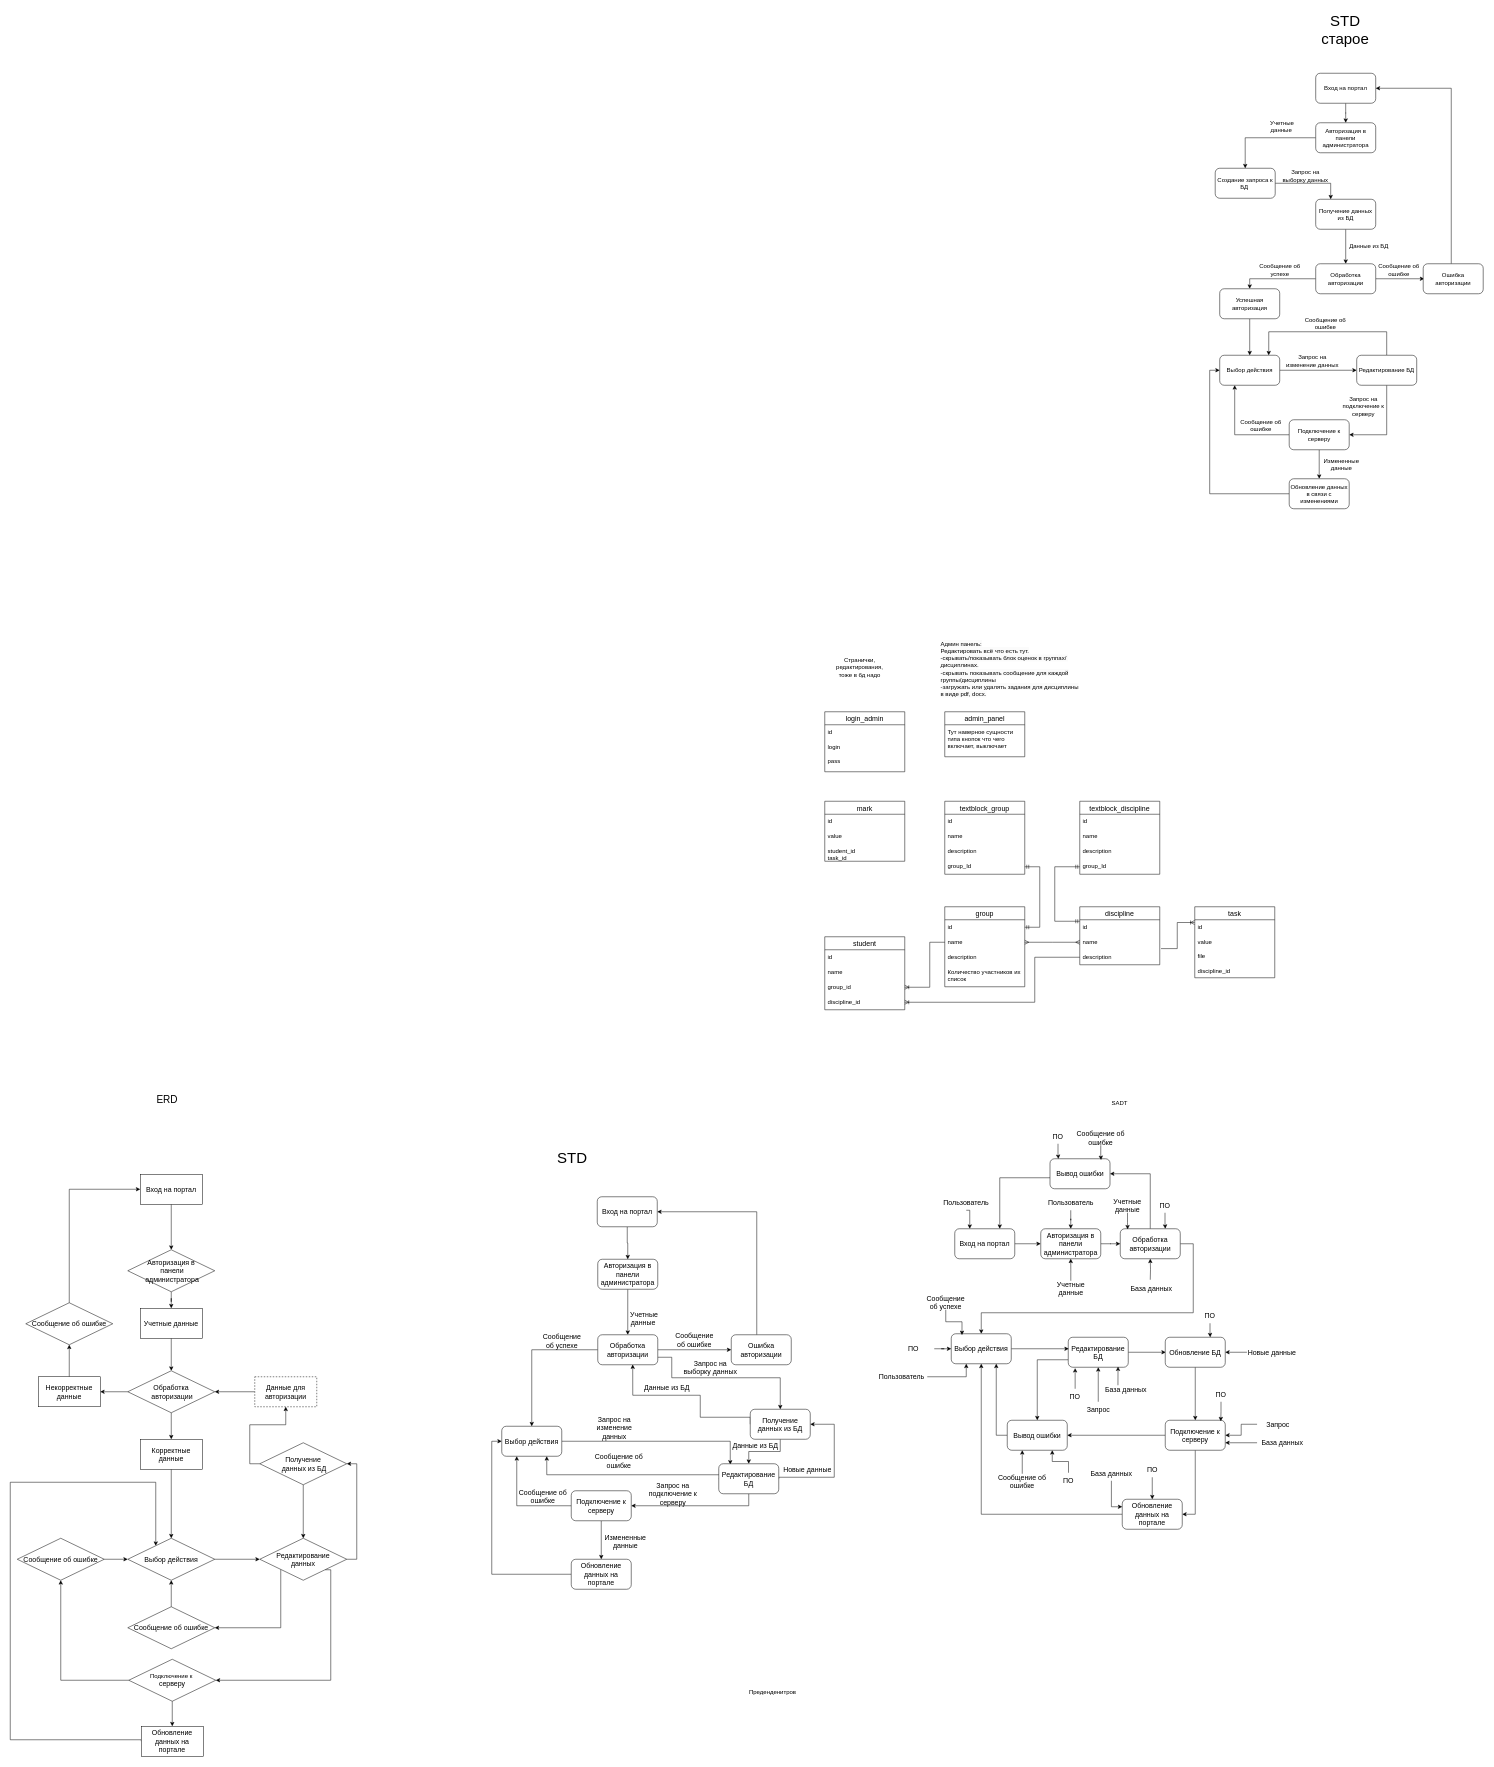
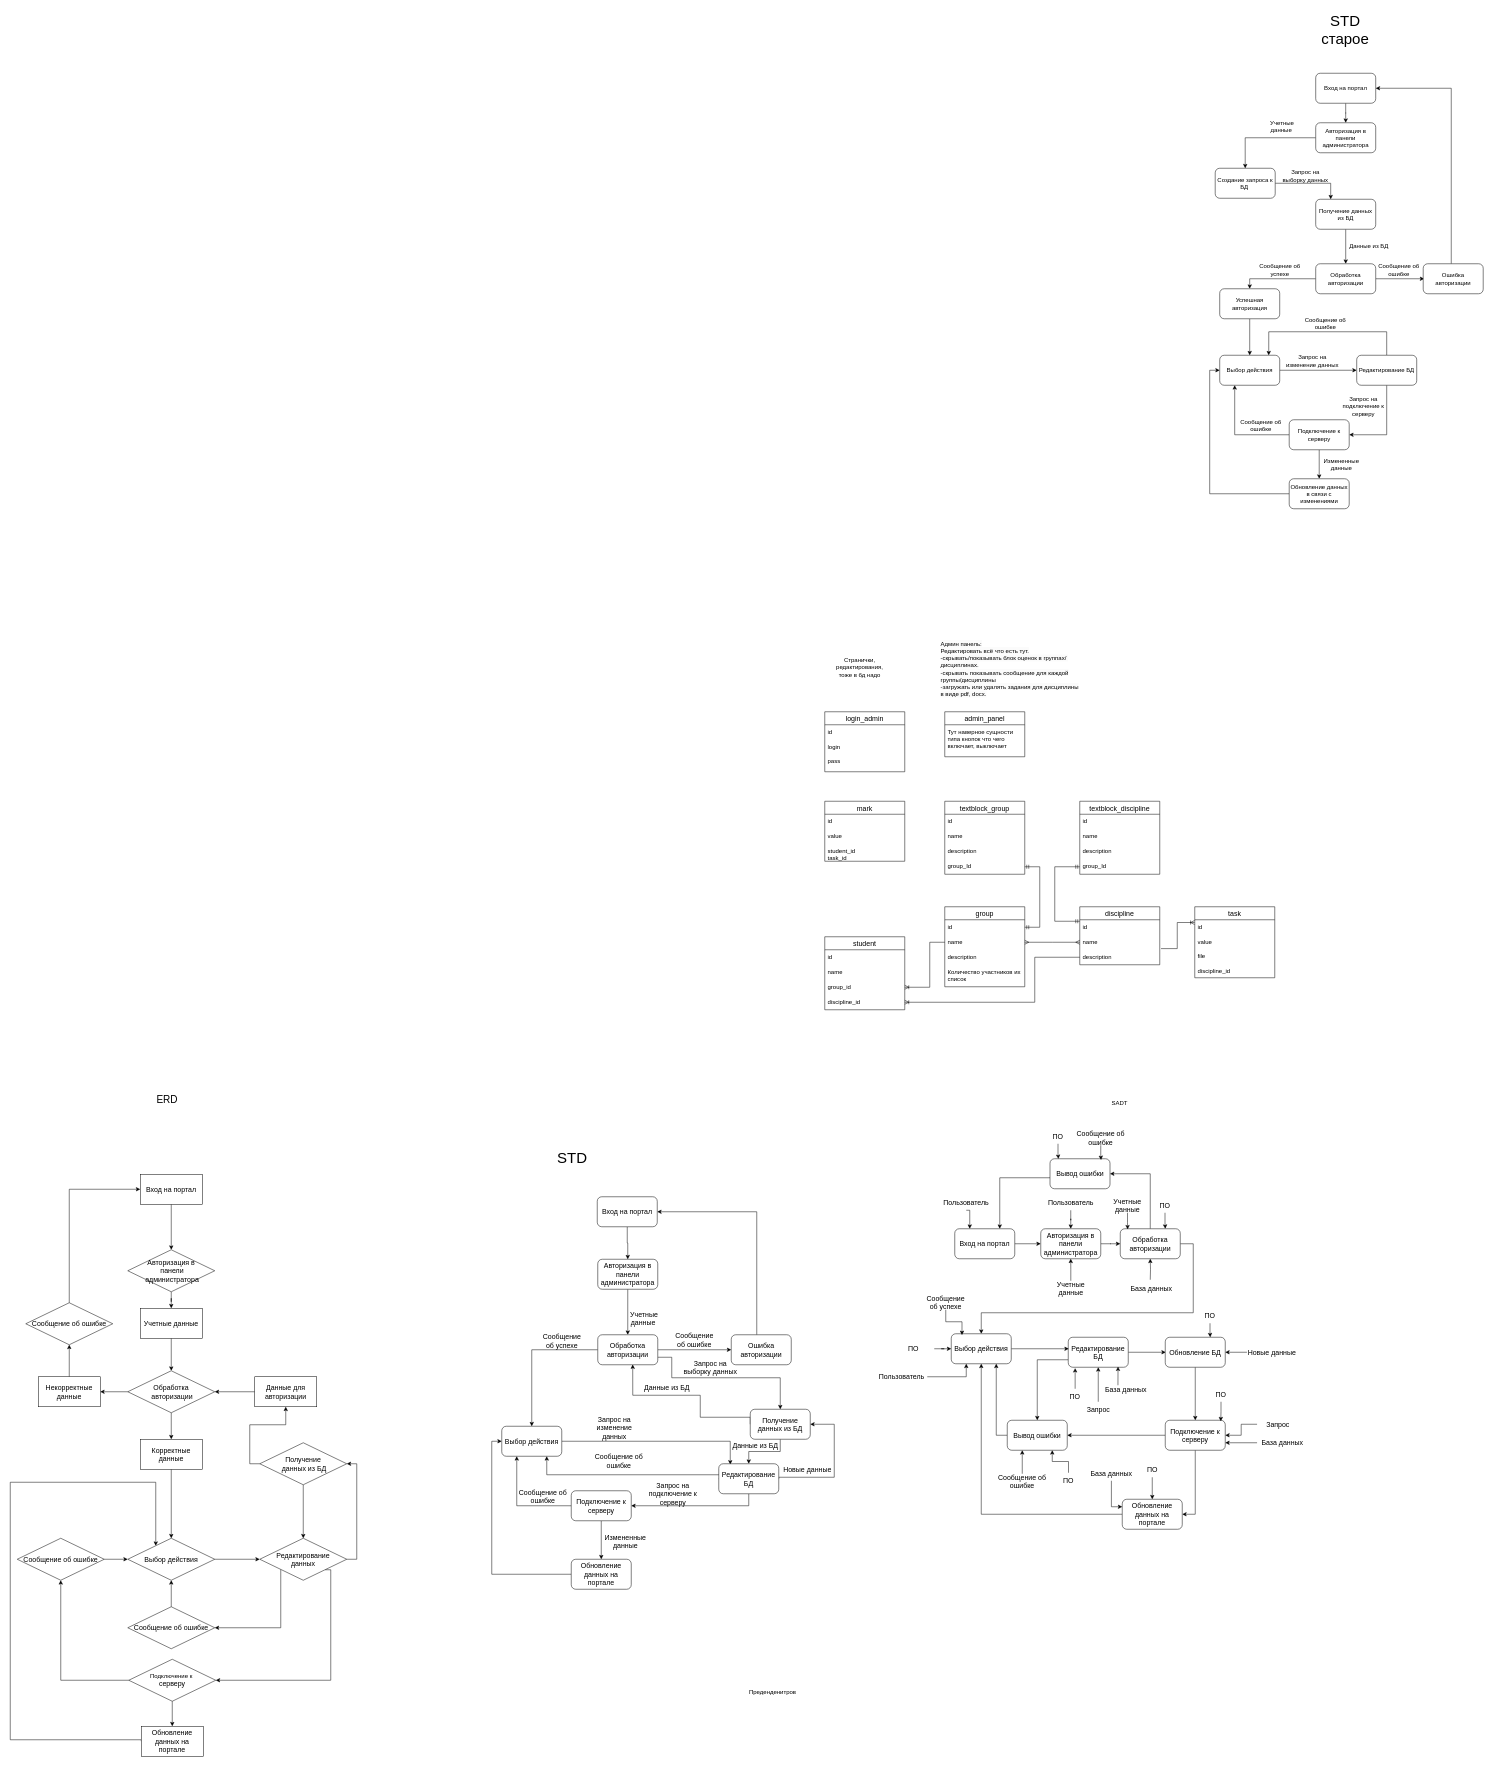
node "Данные для авторизации": style dashed -> solid
